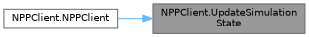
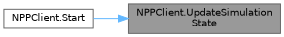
node "NPPClient.NPPClient": label "NPPClient.NPPClient" -> "NPPClient.Start"
